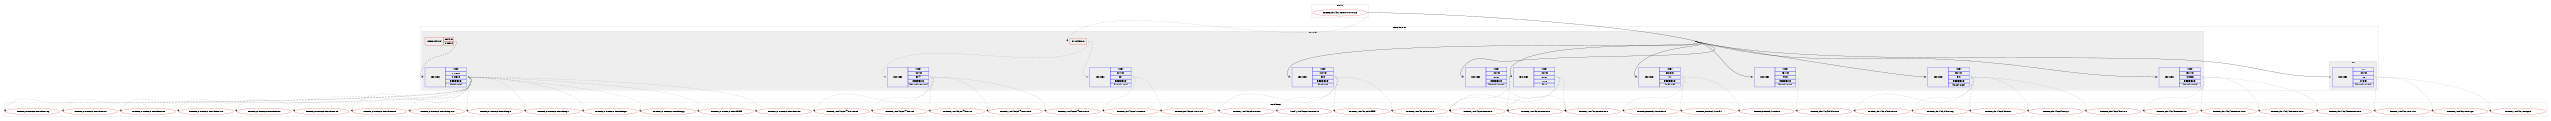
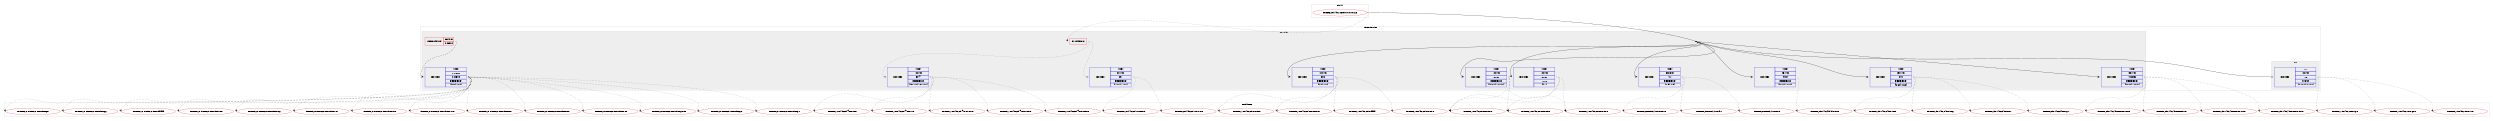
node "install://x11-libs/cairo-1.18.2-r1": label "install://x11-libs/cairo-1.18.2-r1" -> "portage://x11-libs/cairo-1.18.2-r1"
node "portage://dev-libs/glib-2.78.4-r1": removed
